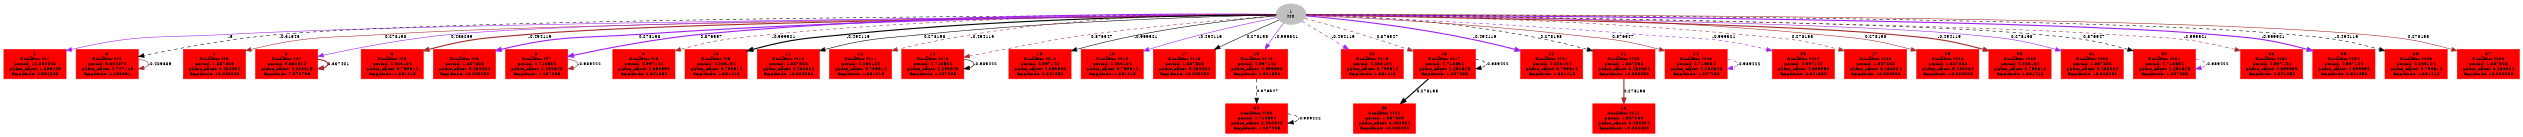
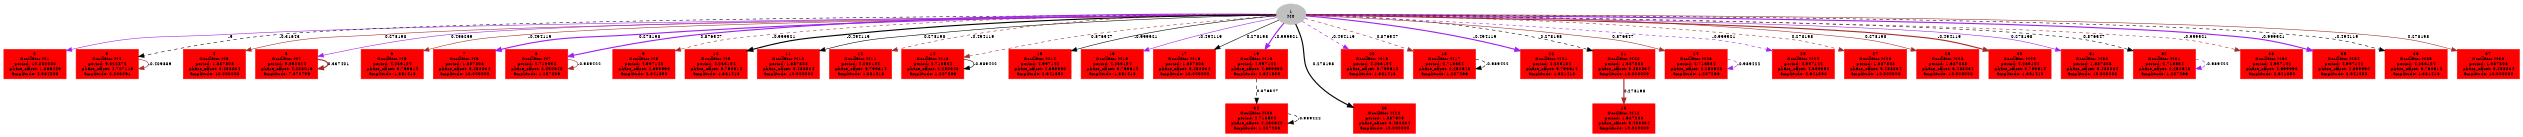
edge "1" -> "6": style bold -> solid
edge "1" -> "19": style solid -> bold
edge "1" -> "8": label "0.876557 " -> "0.876547 "
edge "18" -> "23": now "1" -> "23"
